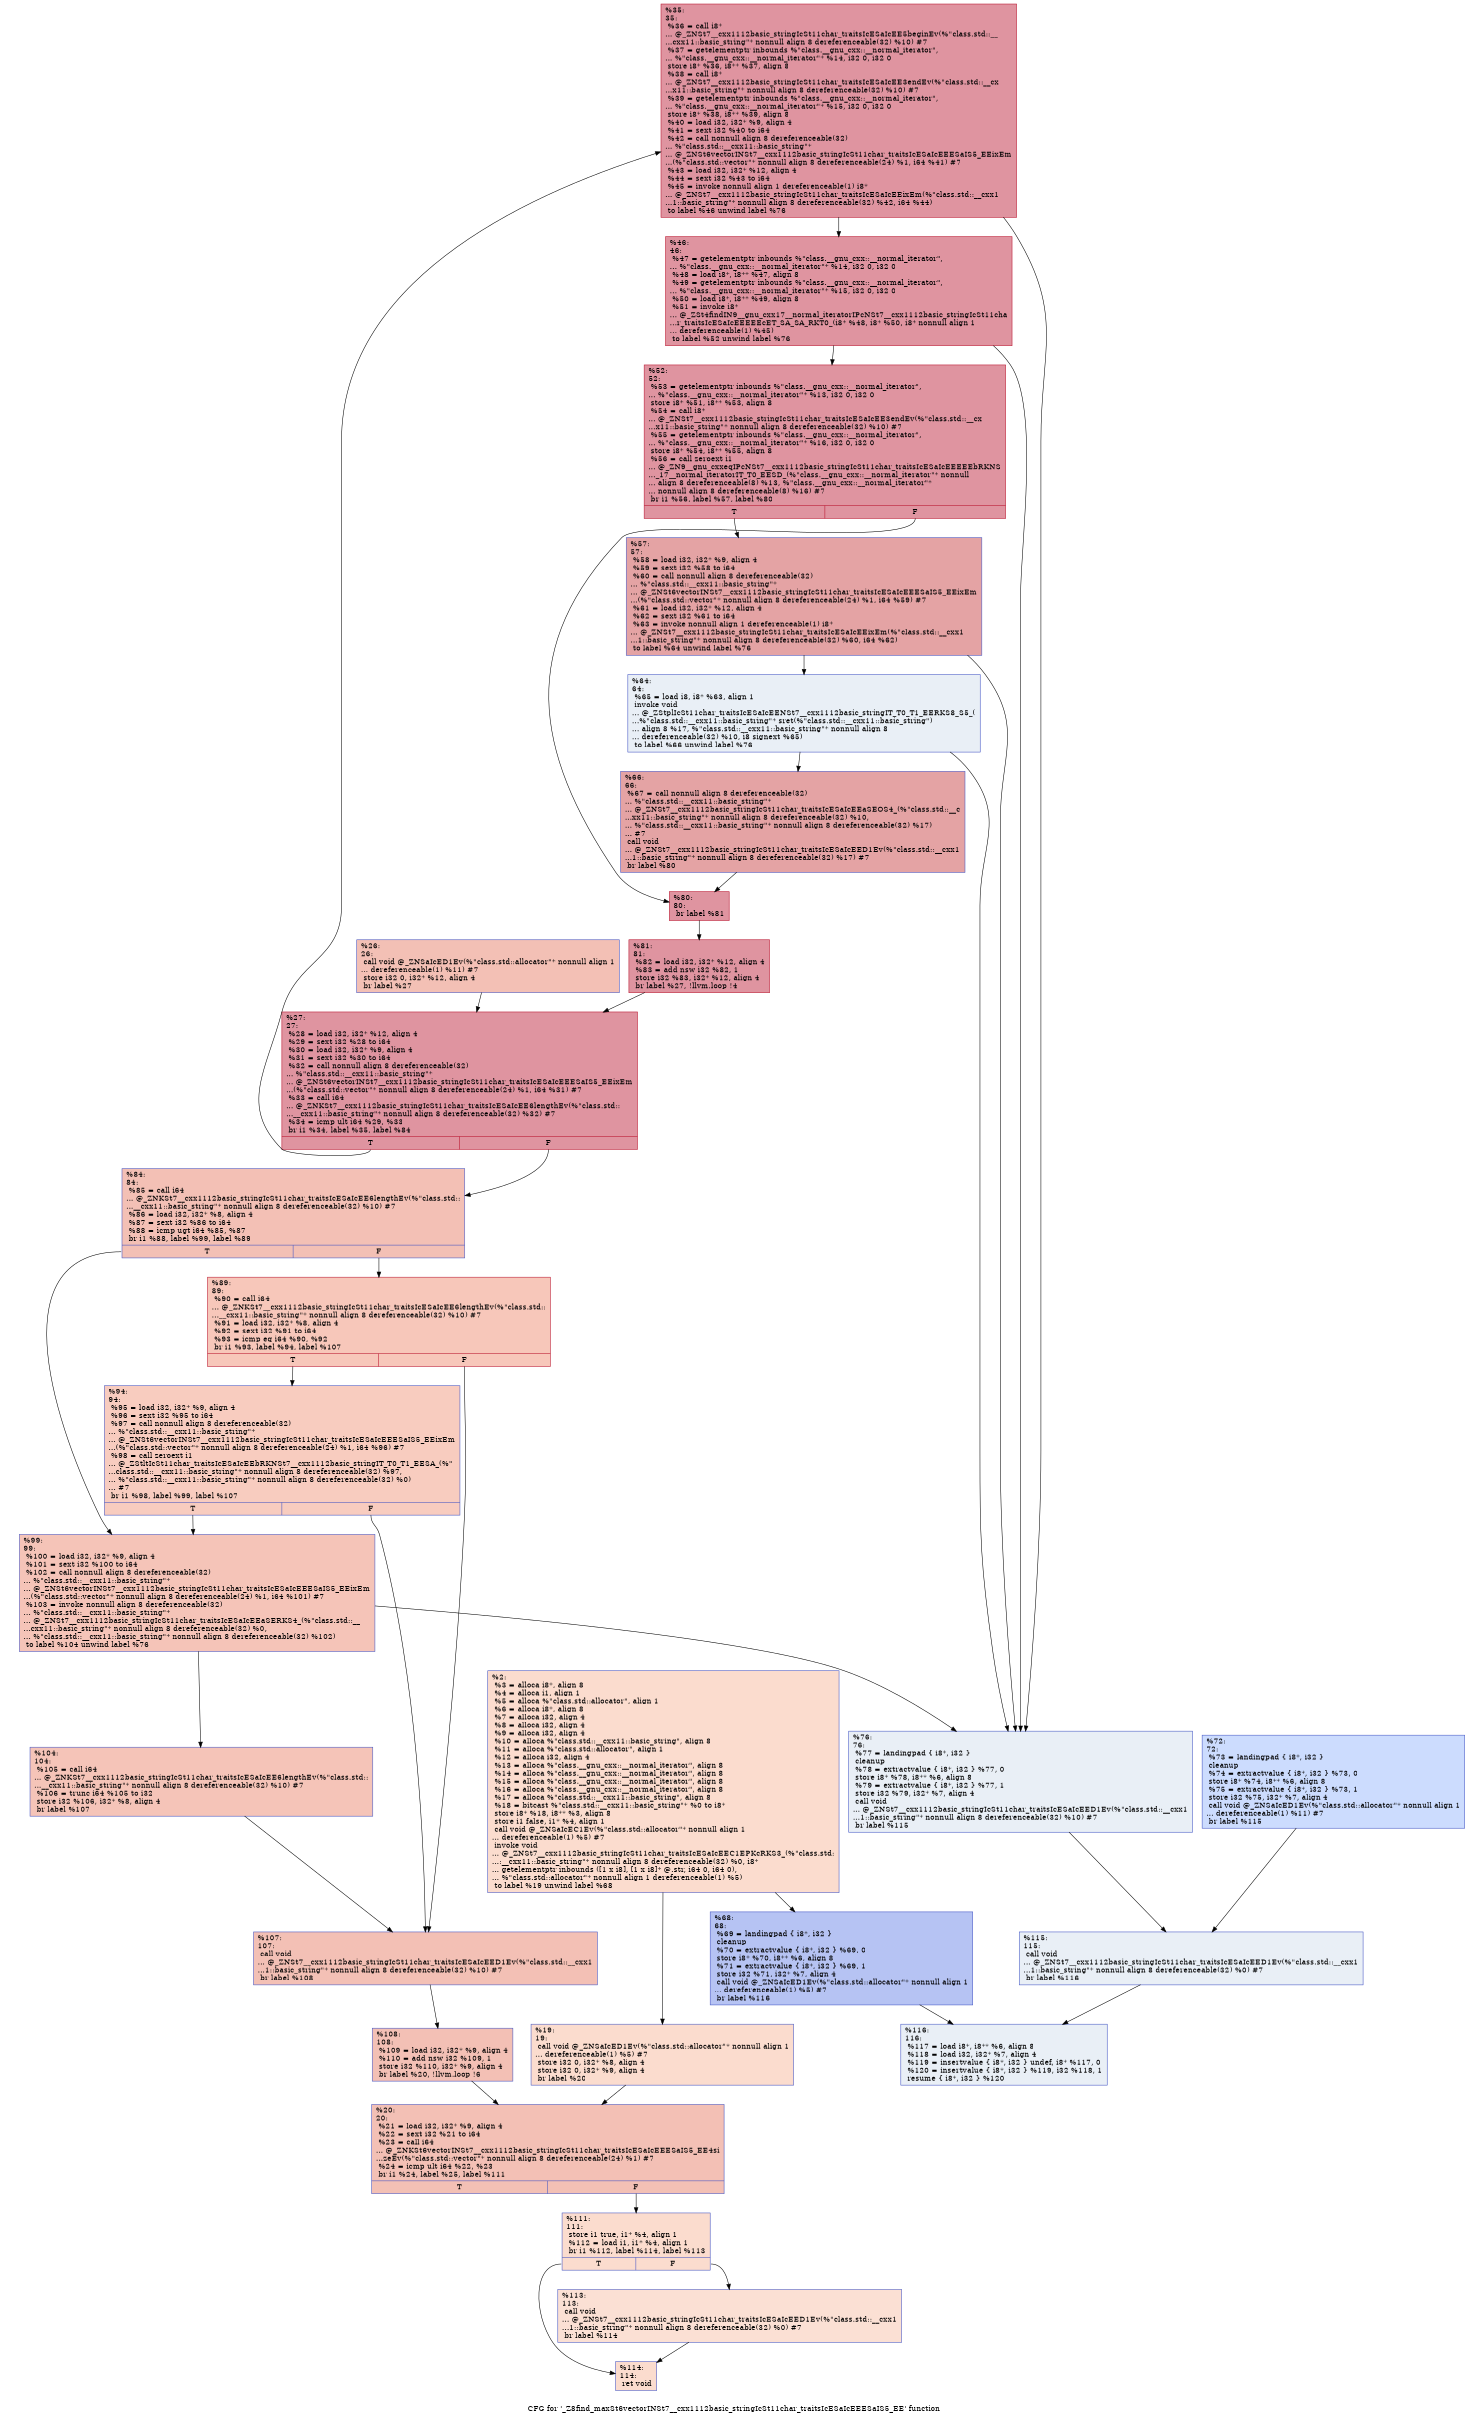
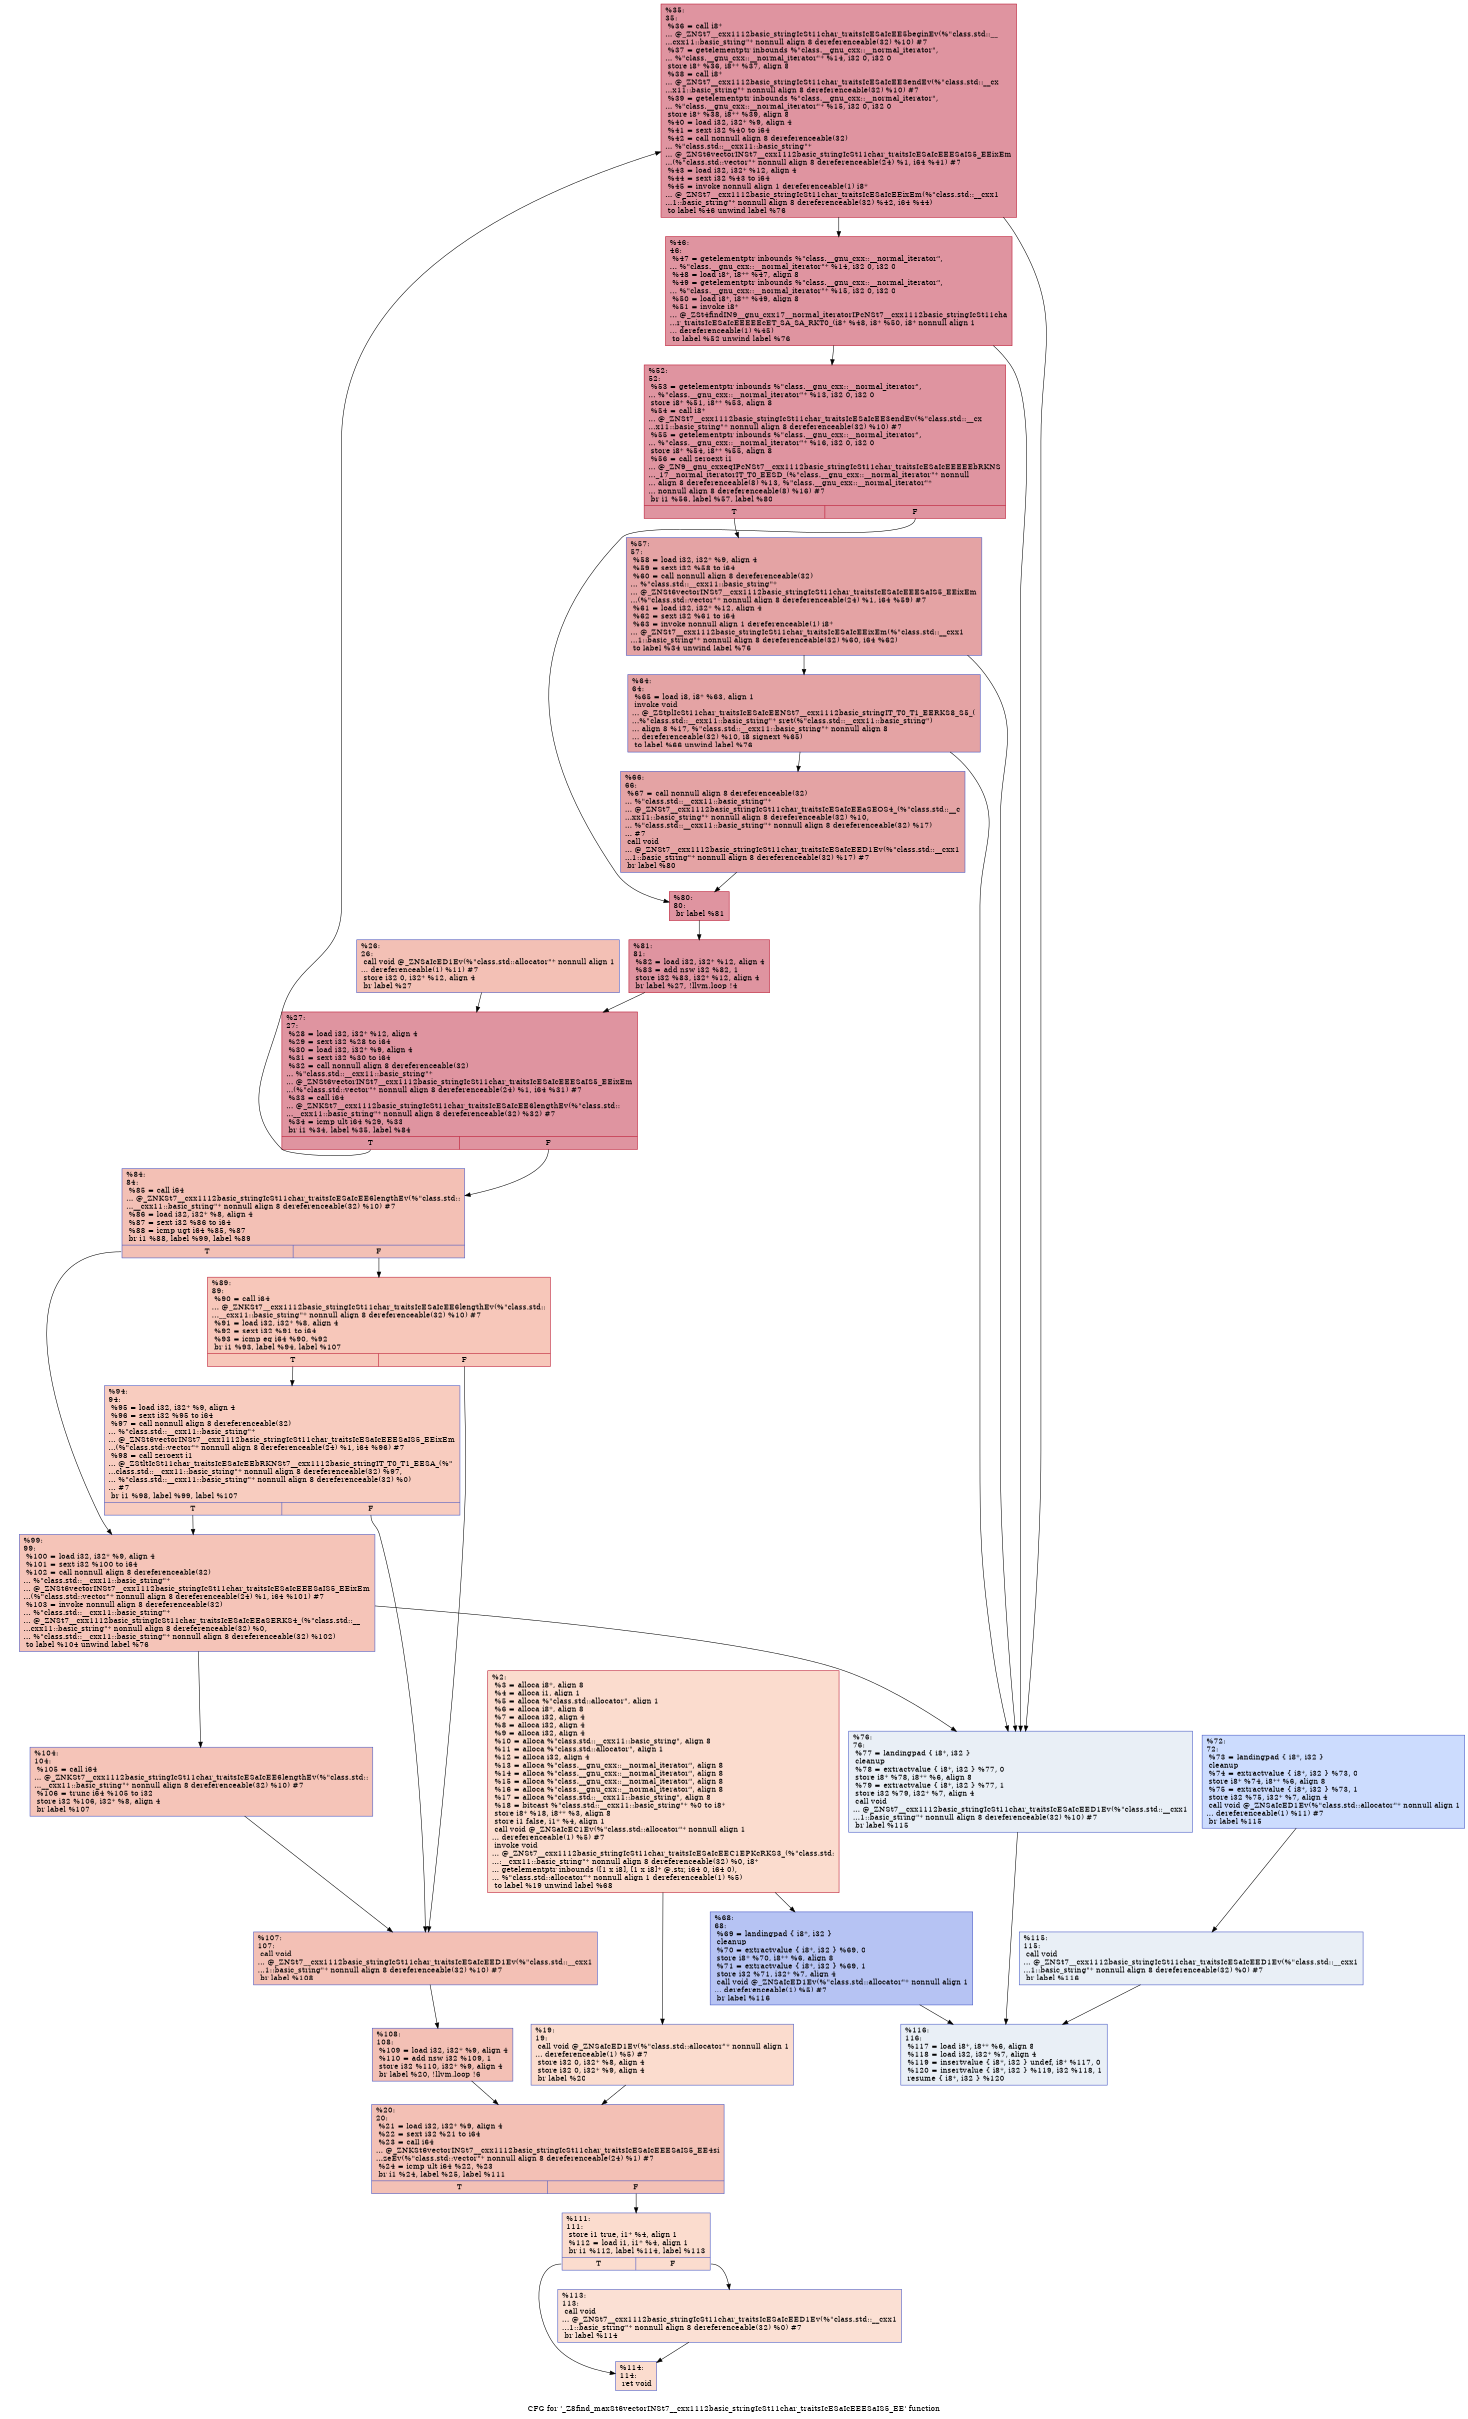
node "%57:": text "to label %64 unwind label %76" -> "to label %34 unwind label %76"
node "%64:": fillcolor #cedaeb70 -> #c32e3170
node "%2:": color #3d50c3ff -> #b70d28ff
edge "%76:" -> "%115:": now "%76:" -> "%116:"
